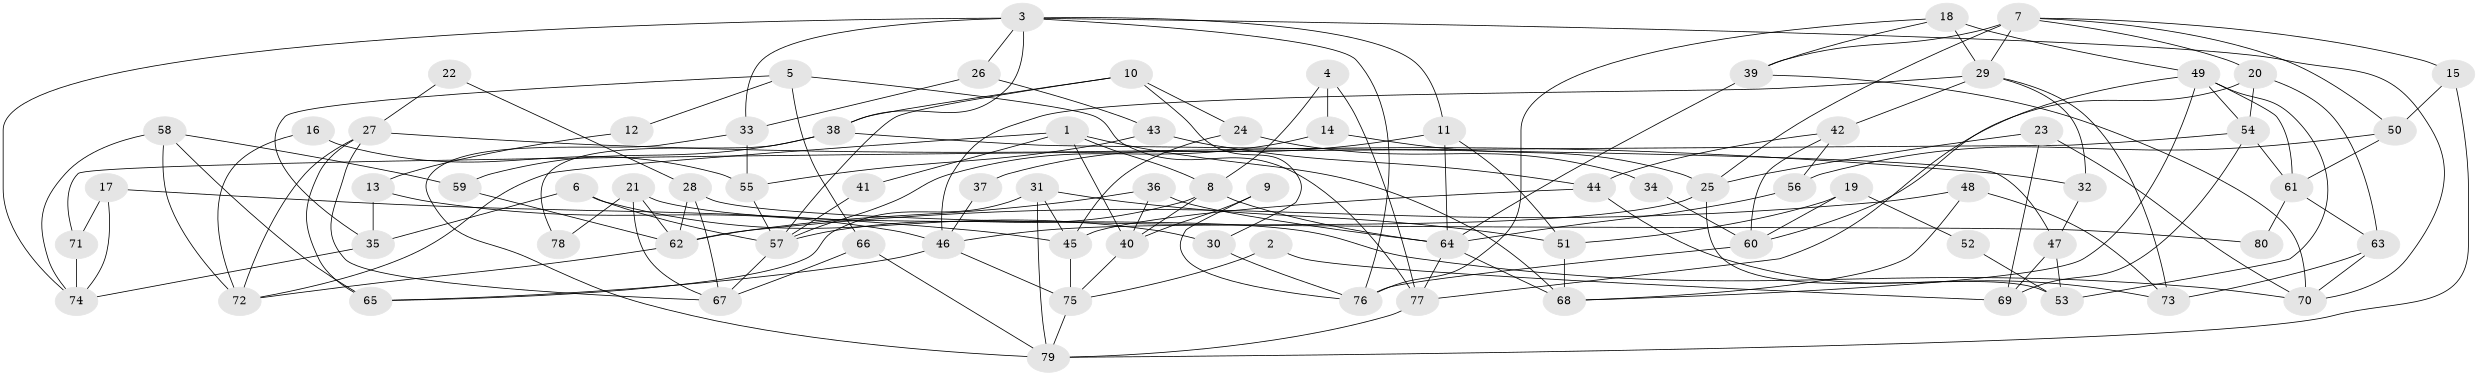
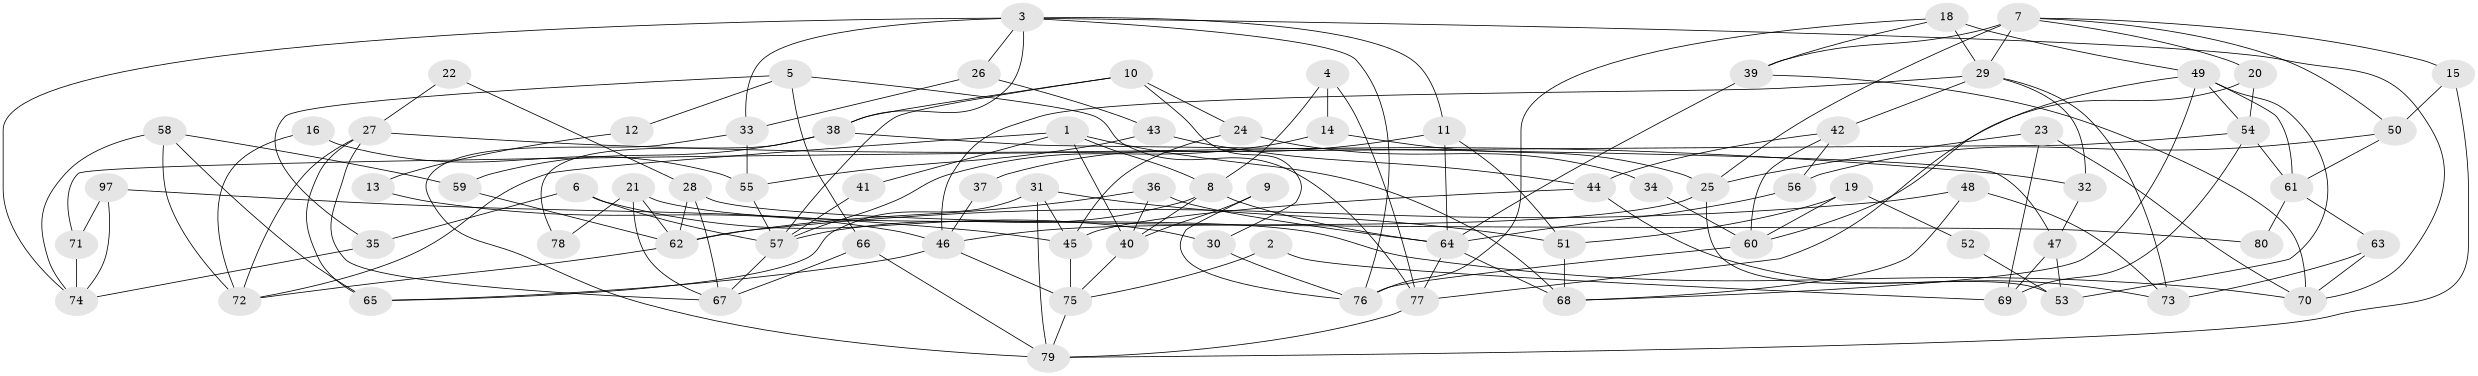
edge "20" -- "63": removed
node "17": label "17" -> "97"
edge "13" -- "35": removed
